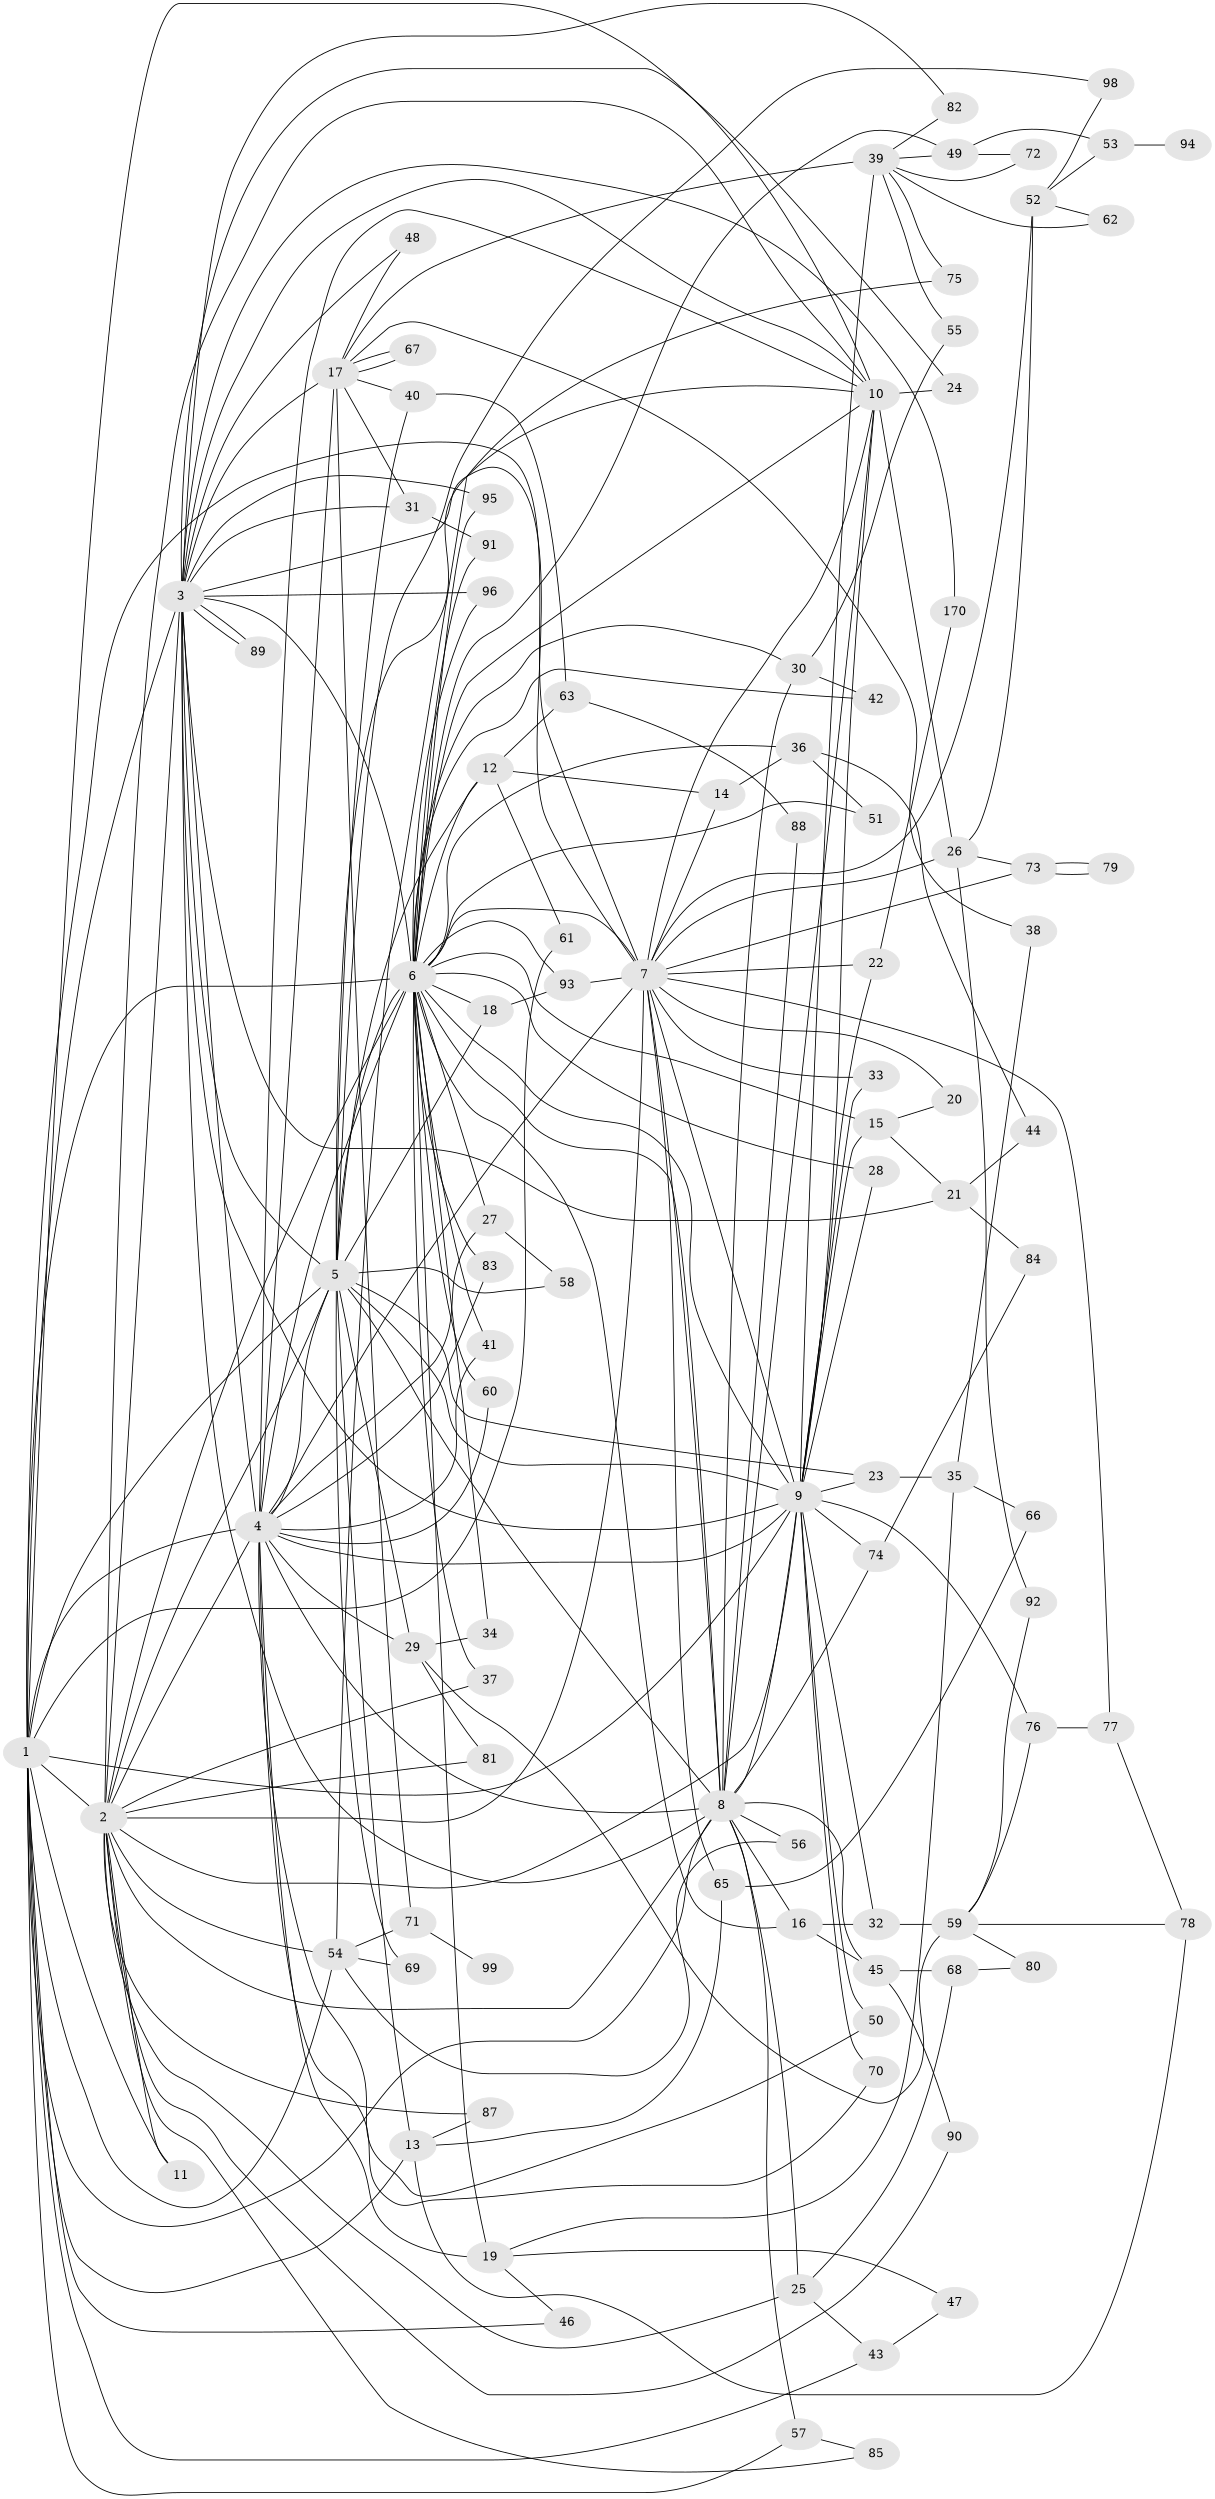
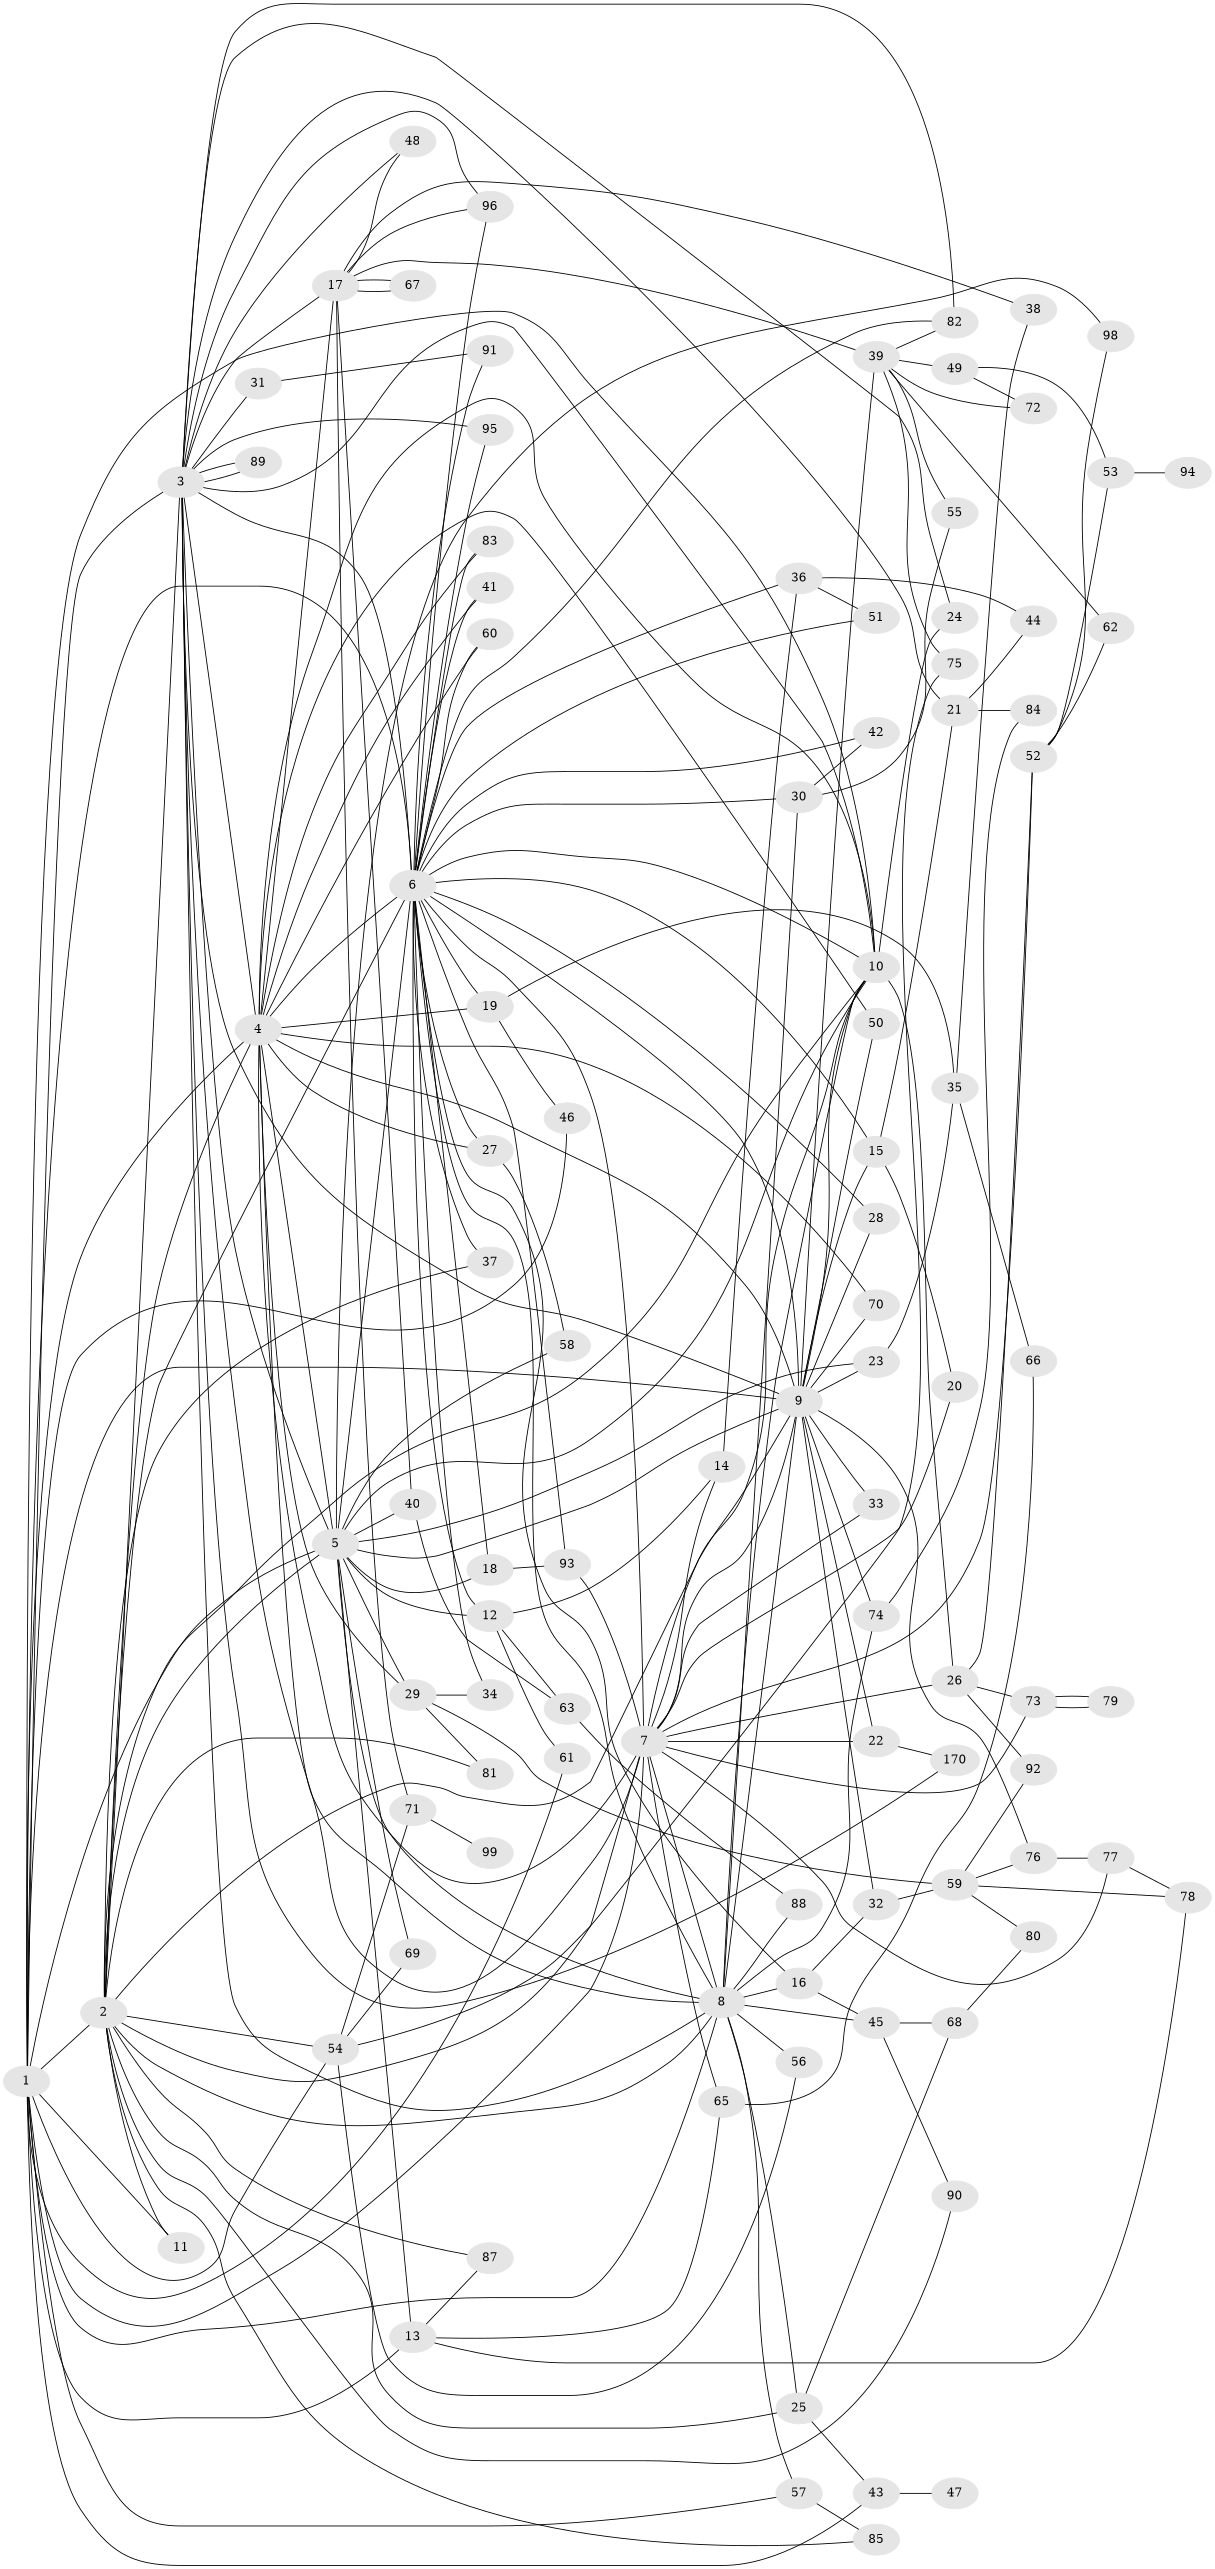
edge "17" -- "31": now "17" -- "96"
edge "49" -- "6": now "82" -- "6"
edge "19" -- "47": removed
